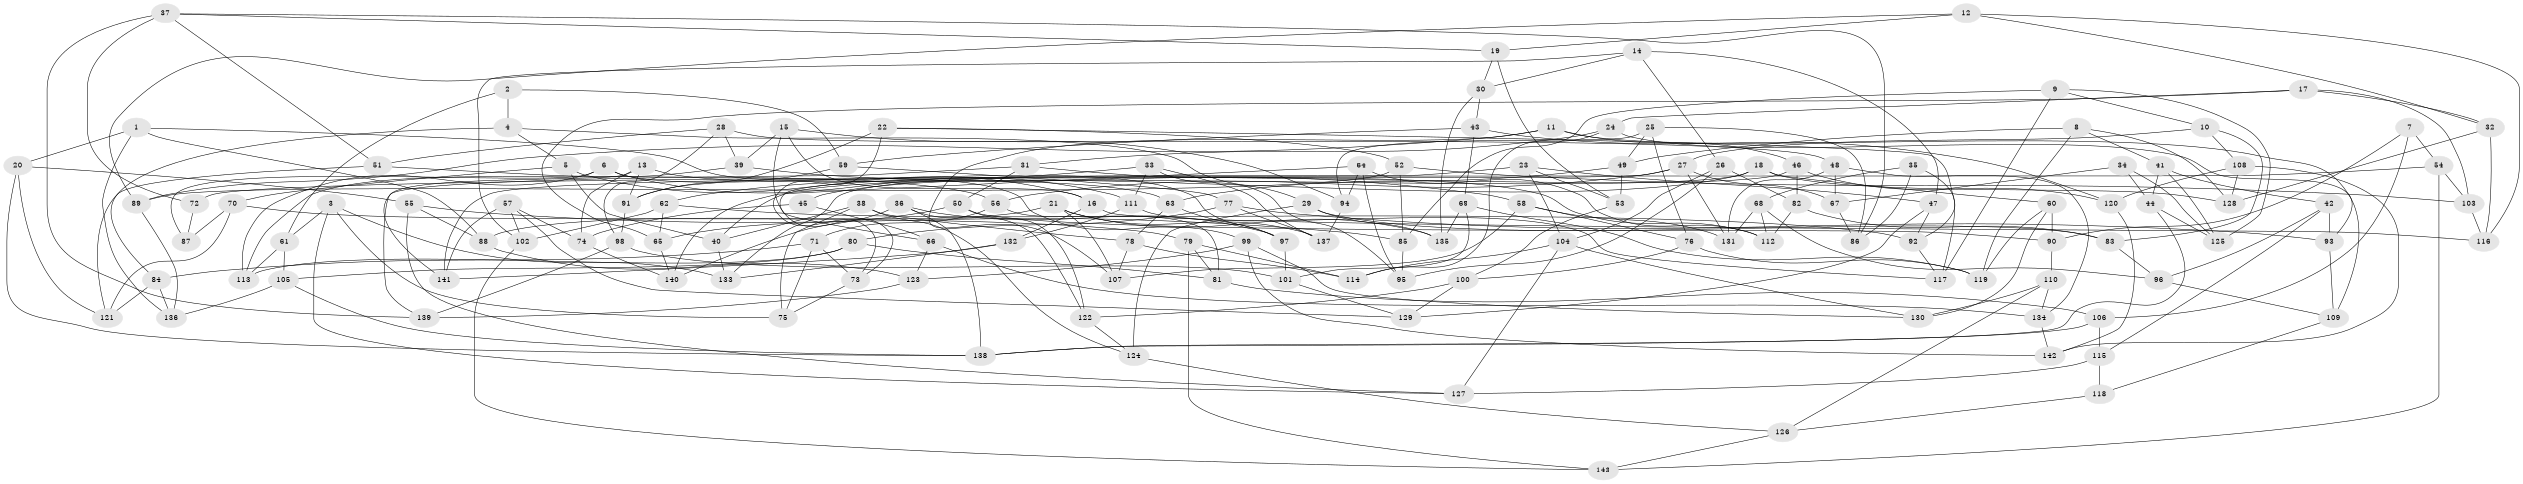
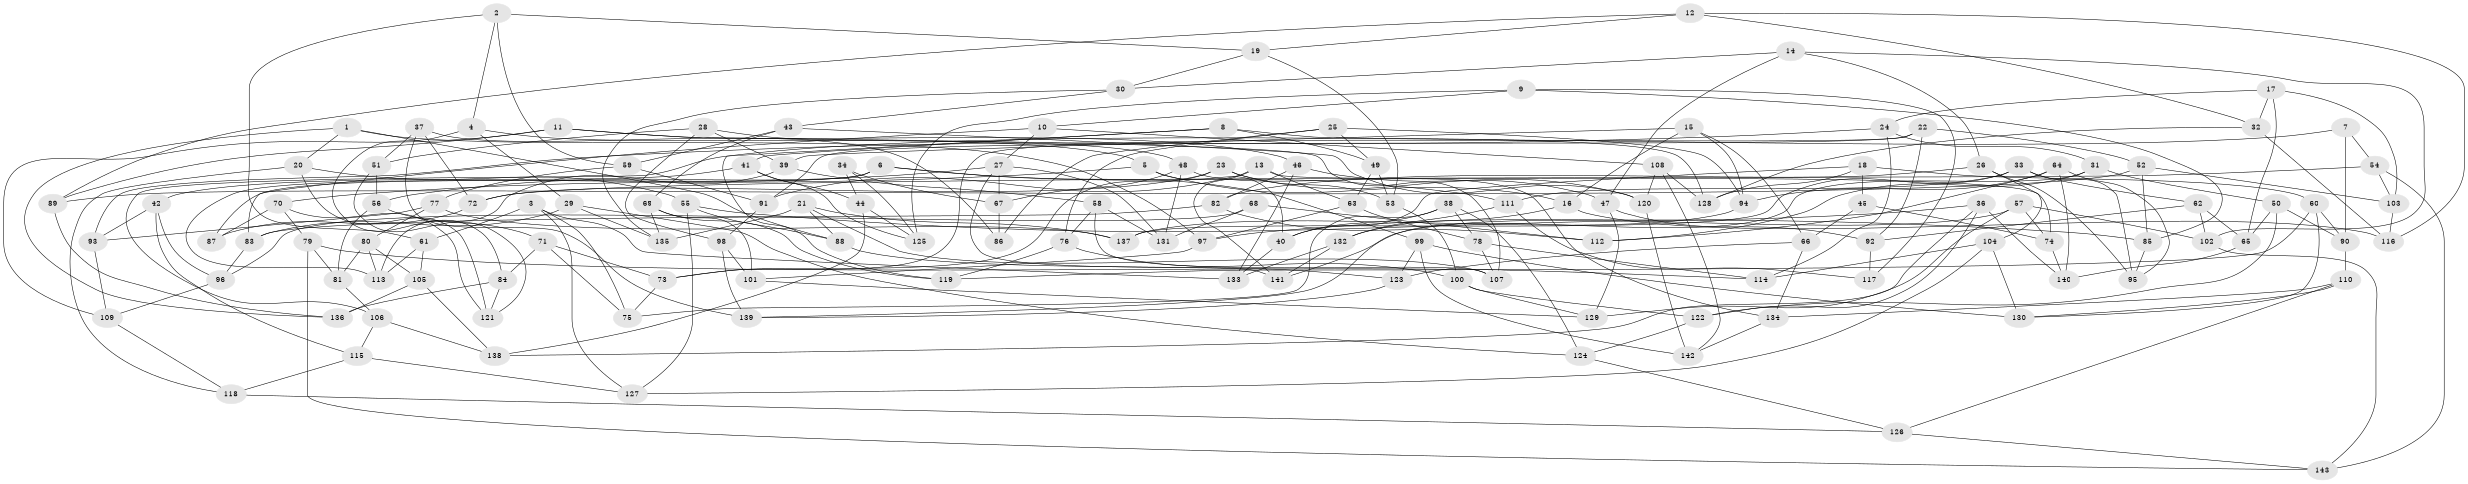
edge "37" -- "19": now "2" -- "19"
node "35": removed
edge "23" -- "104": now "23" -- "72"
edge "20" -- "138": now "20" -- "118"
